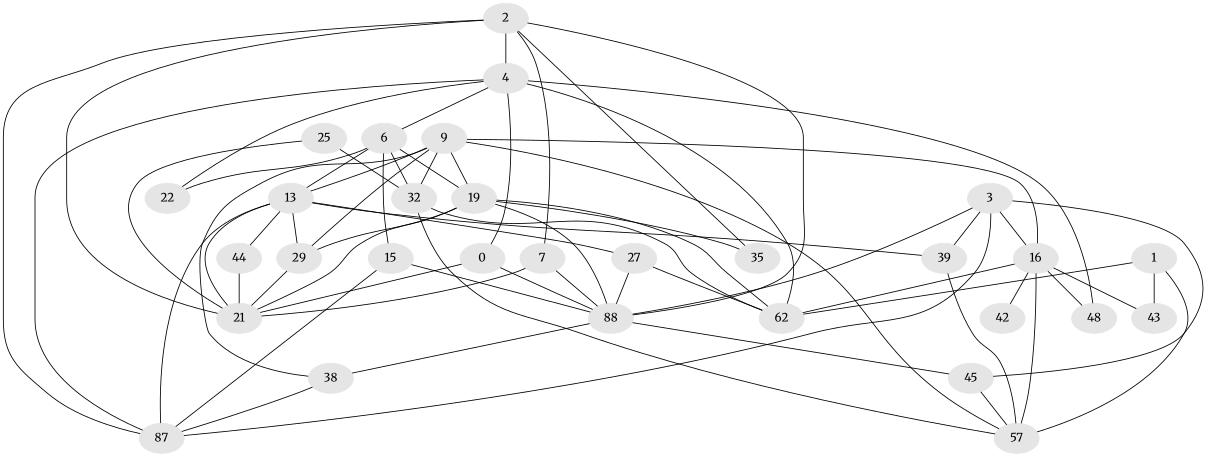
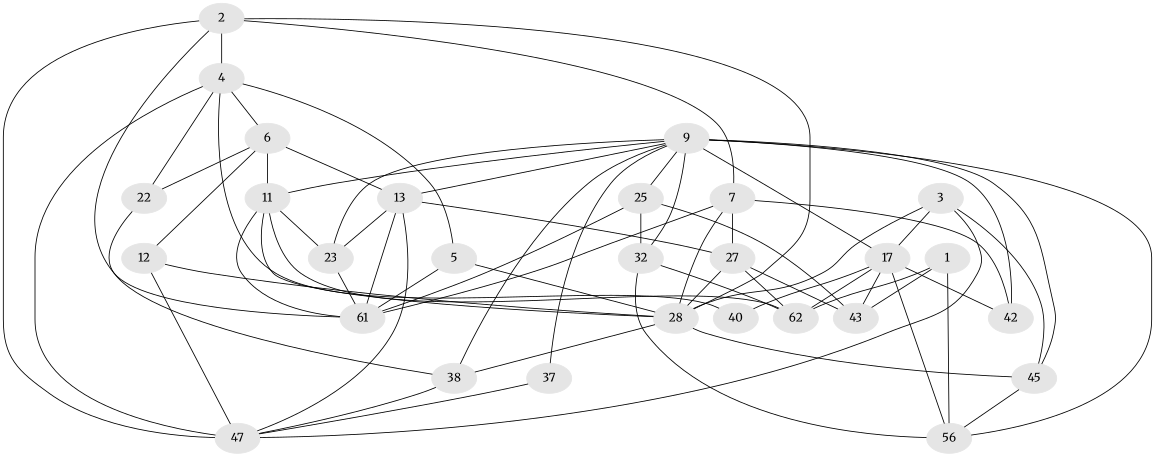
edge "4" -- "62": removed
edge "6" -- "32": removed
edge "9" -- "25": added
edge "9" -- "42": added
edge "9" -- "45": added
node "19": label "19" -> "11"
edge "7" -- "42": added
edge "7" -- "27": added
edge "25" -- "43": added
node "44": removed
node "29": label "29" -> "23"
node "15": label "15" -> "12"
node "0": label "0" -> "5"
node "35": removed
node "39": removed
node "16": label "16" -> "17"
edge "27" -- "43": added
node "21": label "21" -> "61"
node "88": label "88" -> "28"
node "48": label "48" -> "40"
edge "22" -- "38": added
node "37": added
node "87": label "87" -> "47"
node "57": label "57" -> "56"
